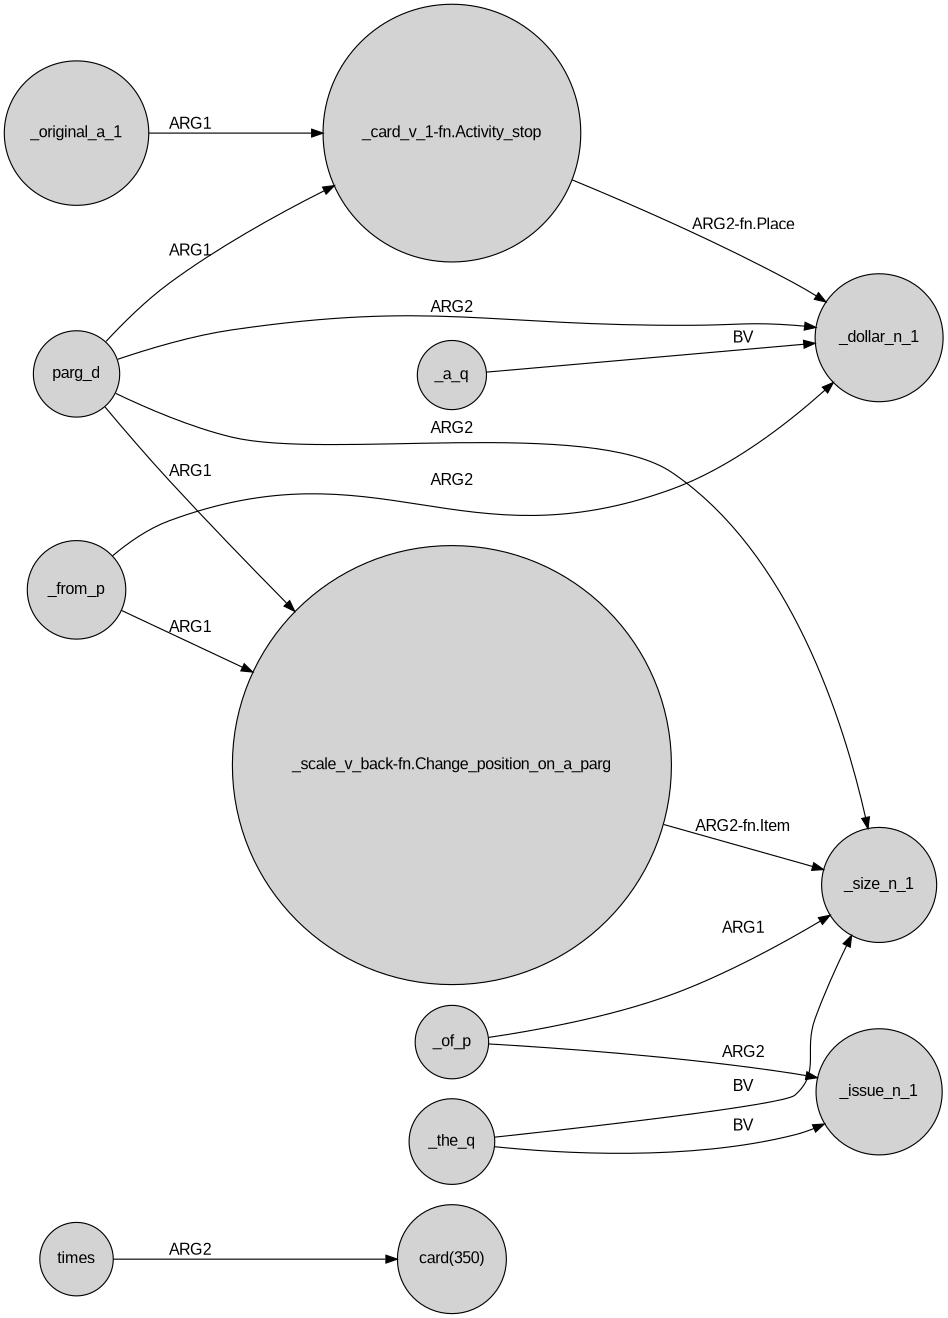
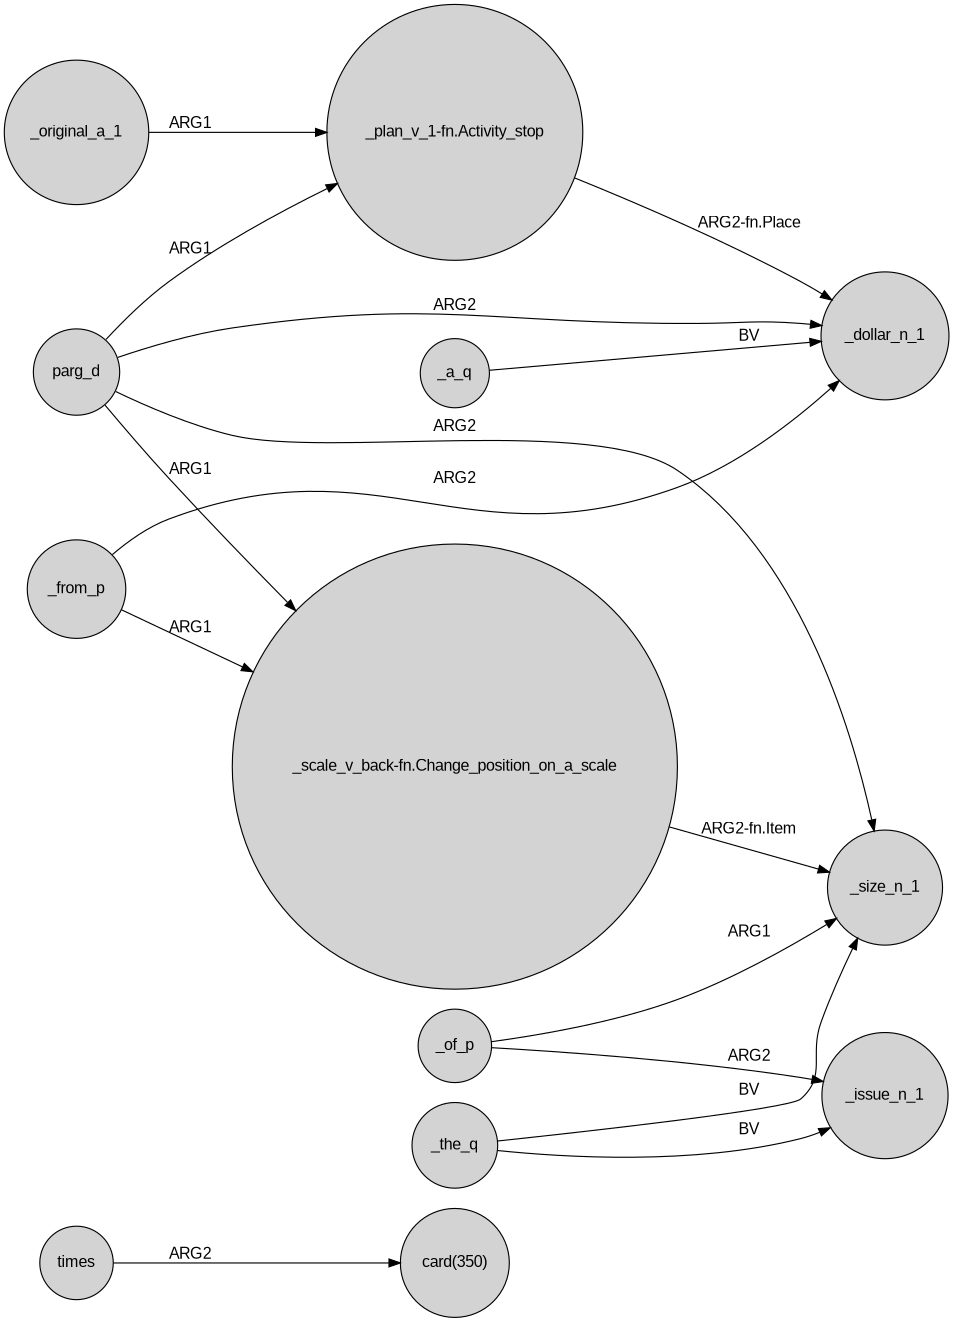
node "_card_v_1-fn.Activity_stop": label "_card_v_1-fn.Activity_stop" -> "_plan_v_1-fn.Activity_stop"
node "_scale_v_back-fn.Change_position_on_a_parg": label "_scale_v_back-fn.Change_position_on_a_parg" -> "_scale_v_back-fn.Change_position_on_a_scale"
